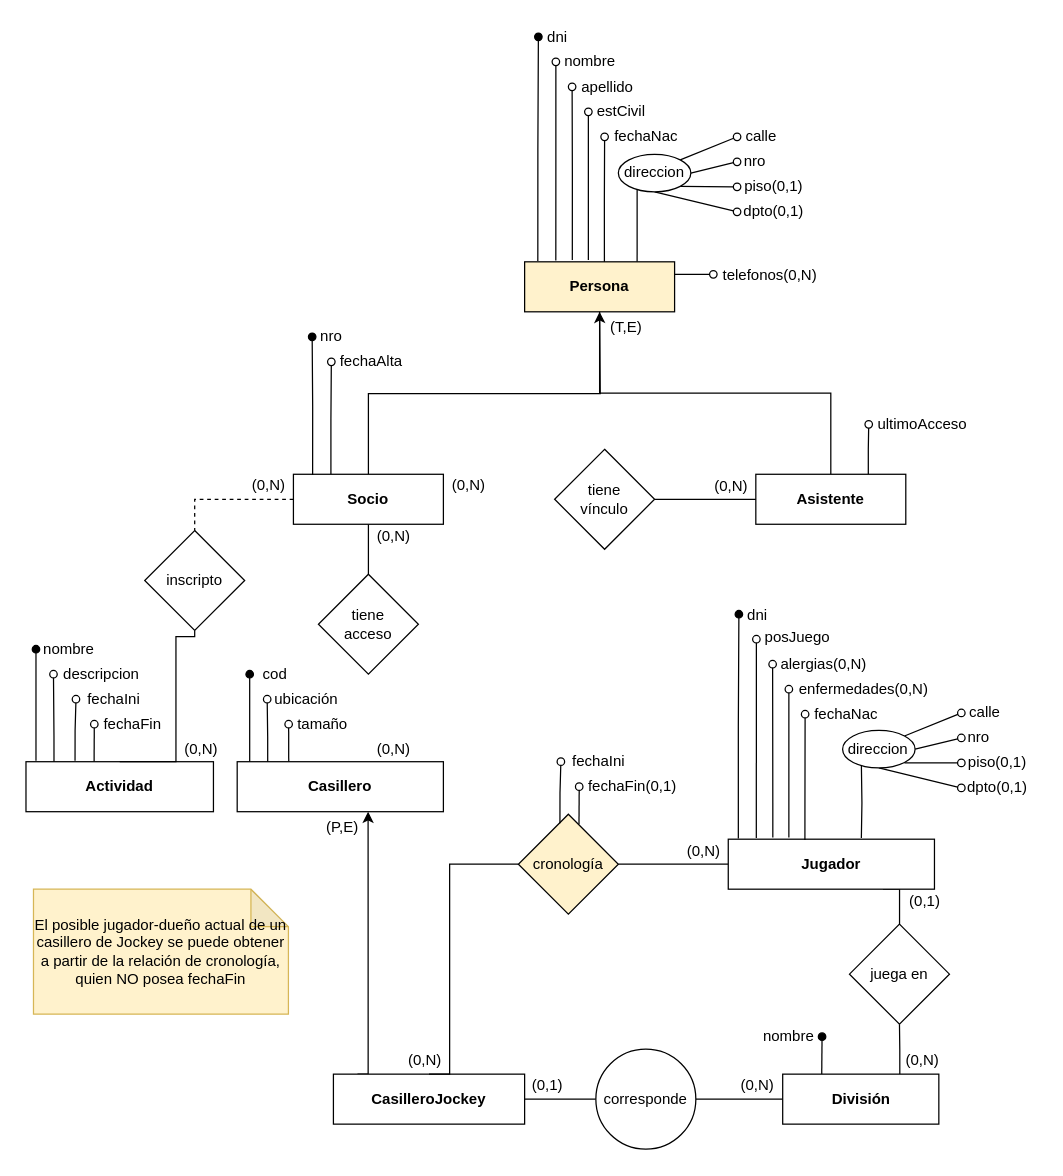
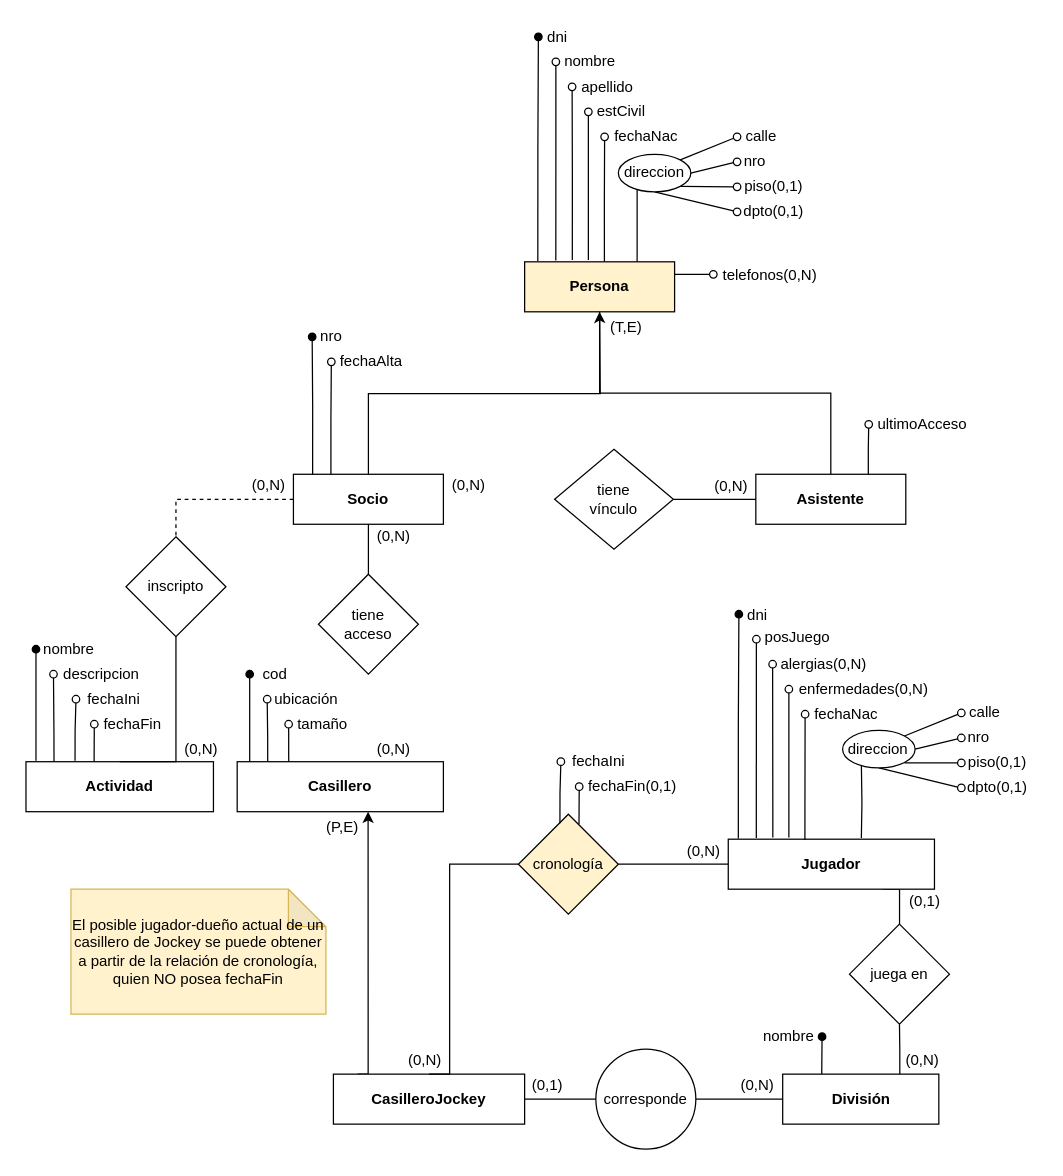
node "tiene vínculo": size 100x100 -> 119x100
node "inscripto": moved (194, 581) -> (176, 587)
node "El posible jugador-dueño actual de un casillero de Jockey se puede obtener a partir de la relación de cronología, quien NO posea fechaFin": moved (161, 952) -> (198, 952)
